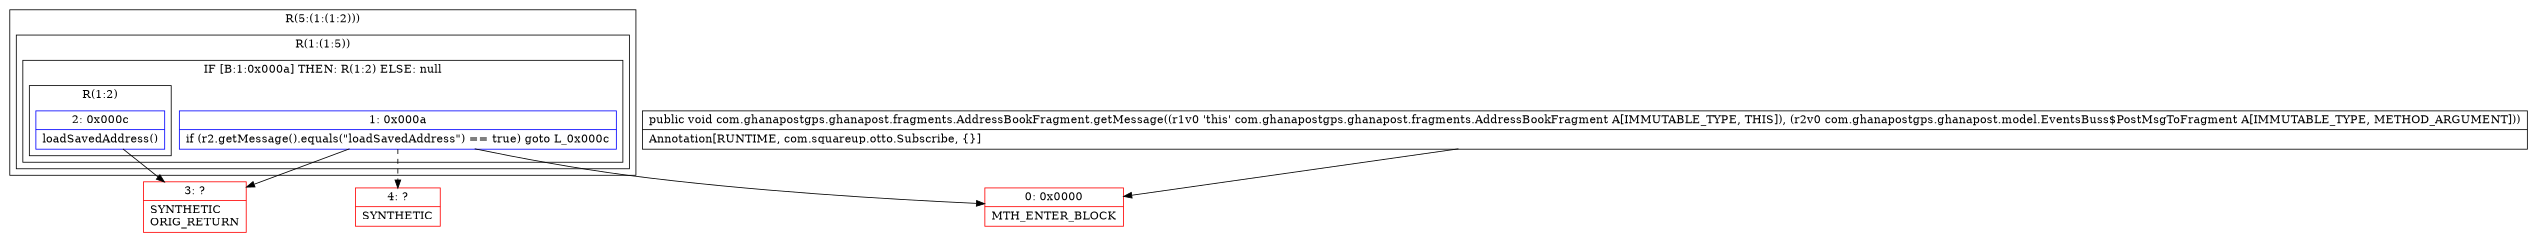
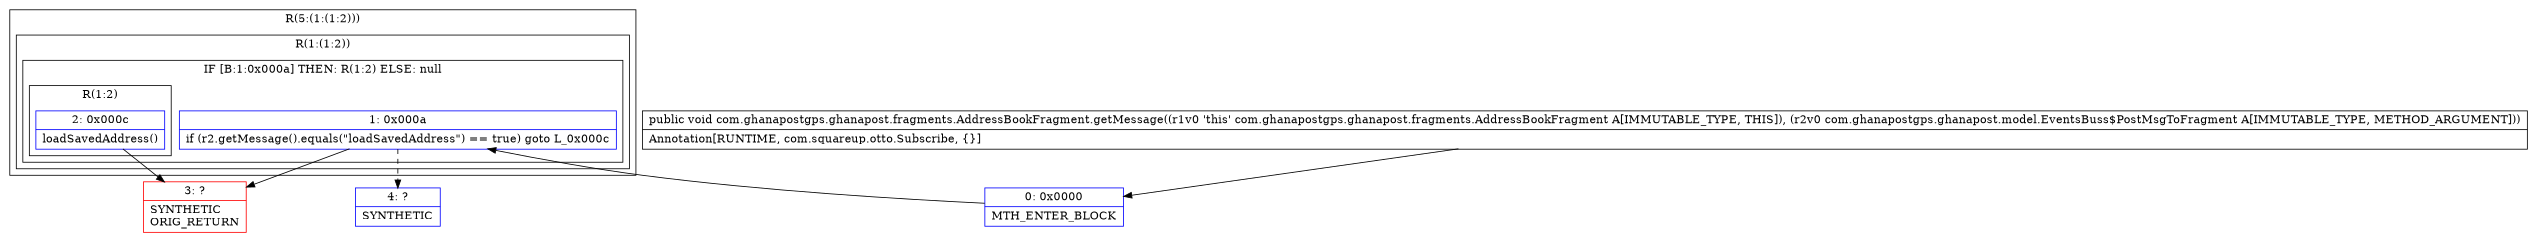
cluster "R(1:(1:5))": label "R(1:(1:5))" -> "R(1:(1:2))"
edge "1: 0x000a" -> "0: 0x0000": reversed
node "4: ?": color red -> blue
node "0: 0x0000": color red -> blue
